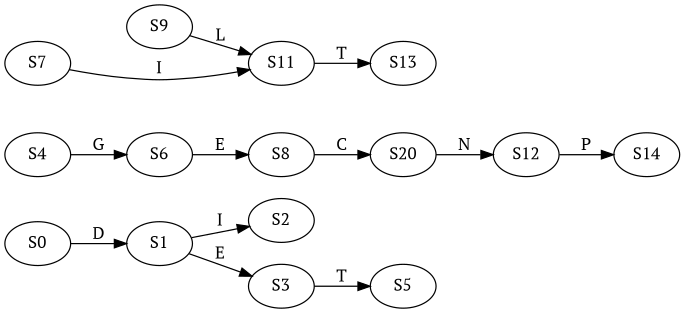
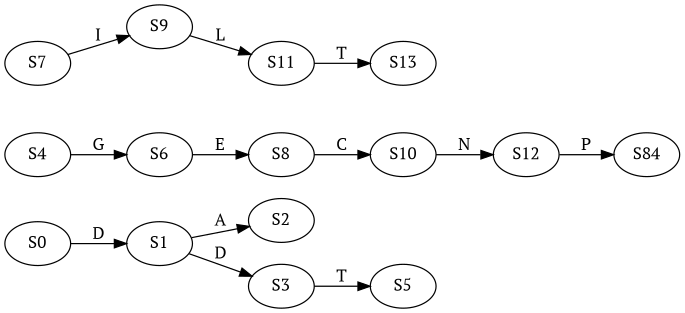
edge "S7" -> "S11": now "S7" -> "S9"
node "S20": label "S20" -> "S10"
node "S14": label "S14" -> "S84"
edge "S1" -> "S2": label "I" -> "A"
edge "S1" -> "S3": label "E" -> "D"
